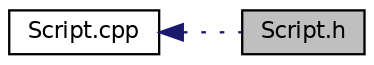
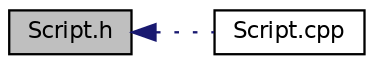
edge "Script.h" -> "Script.cpp": reversed
